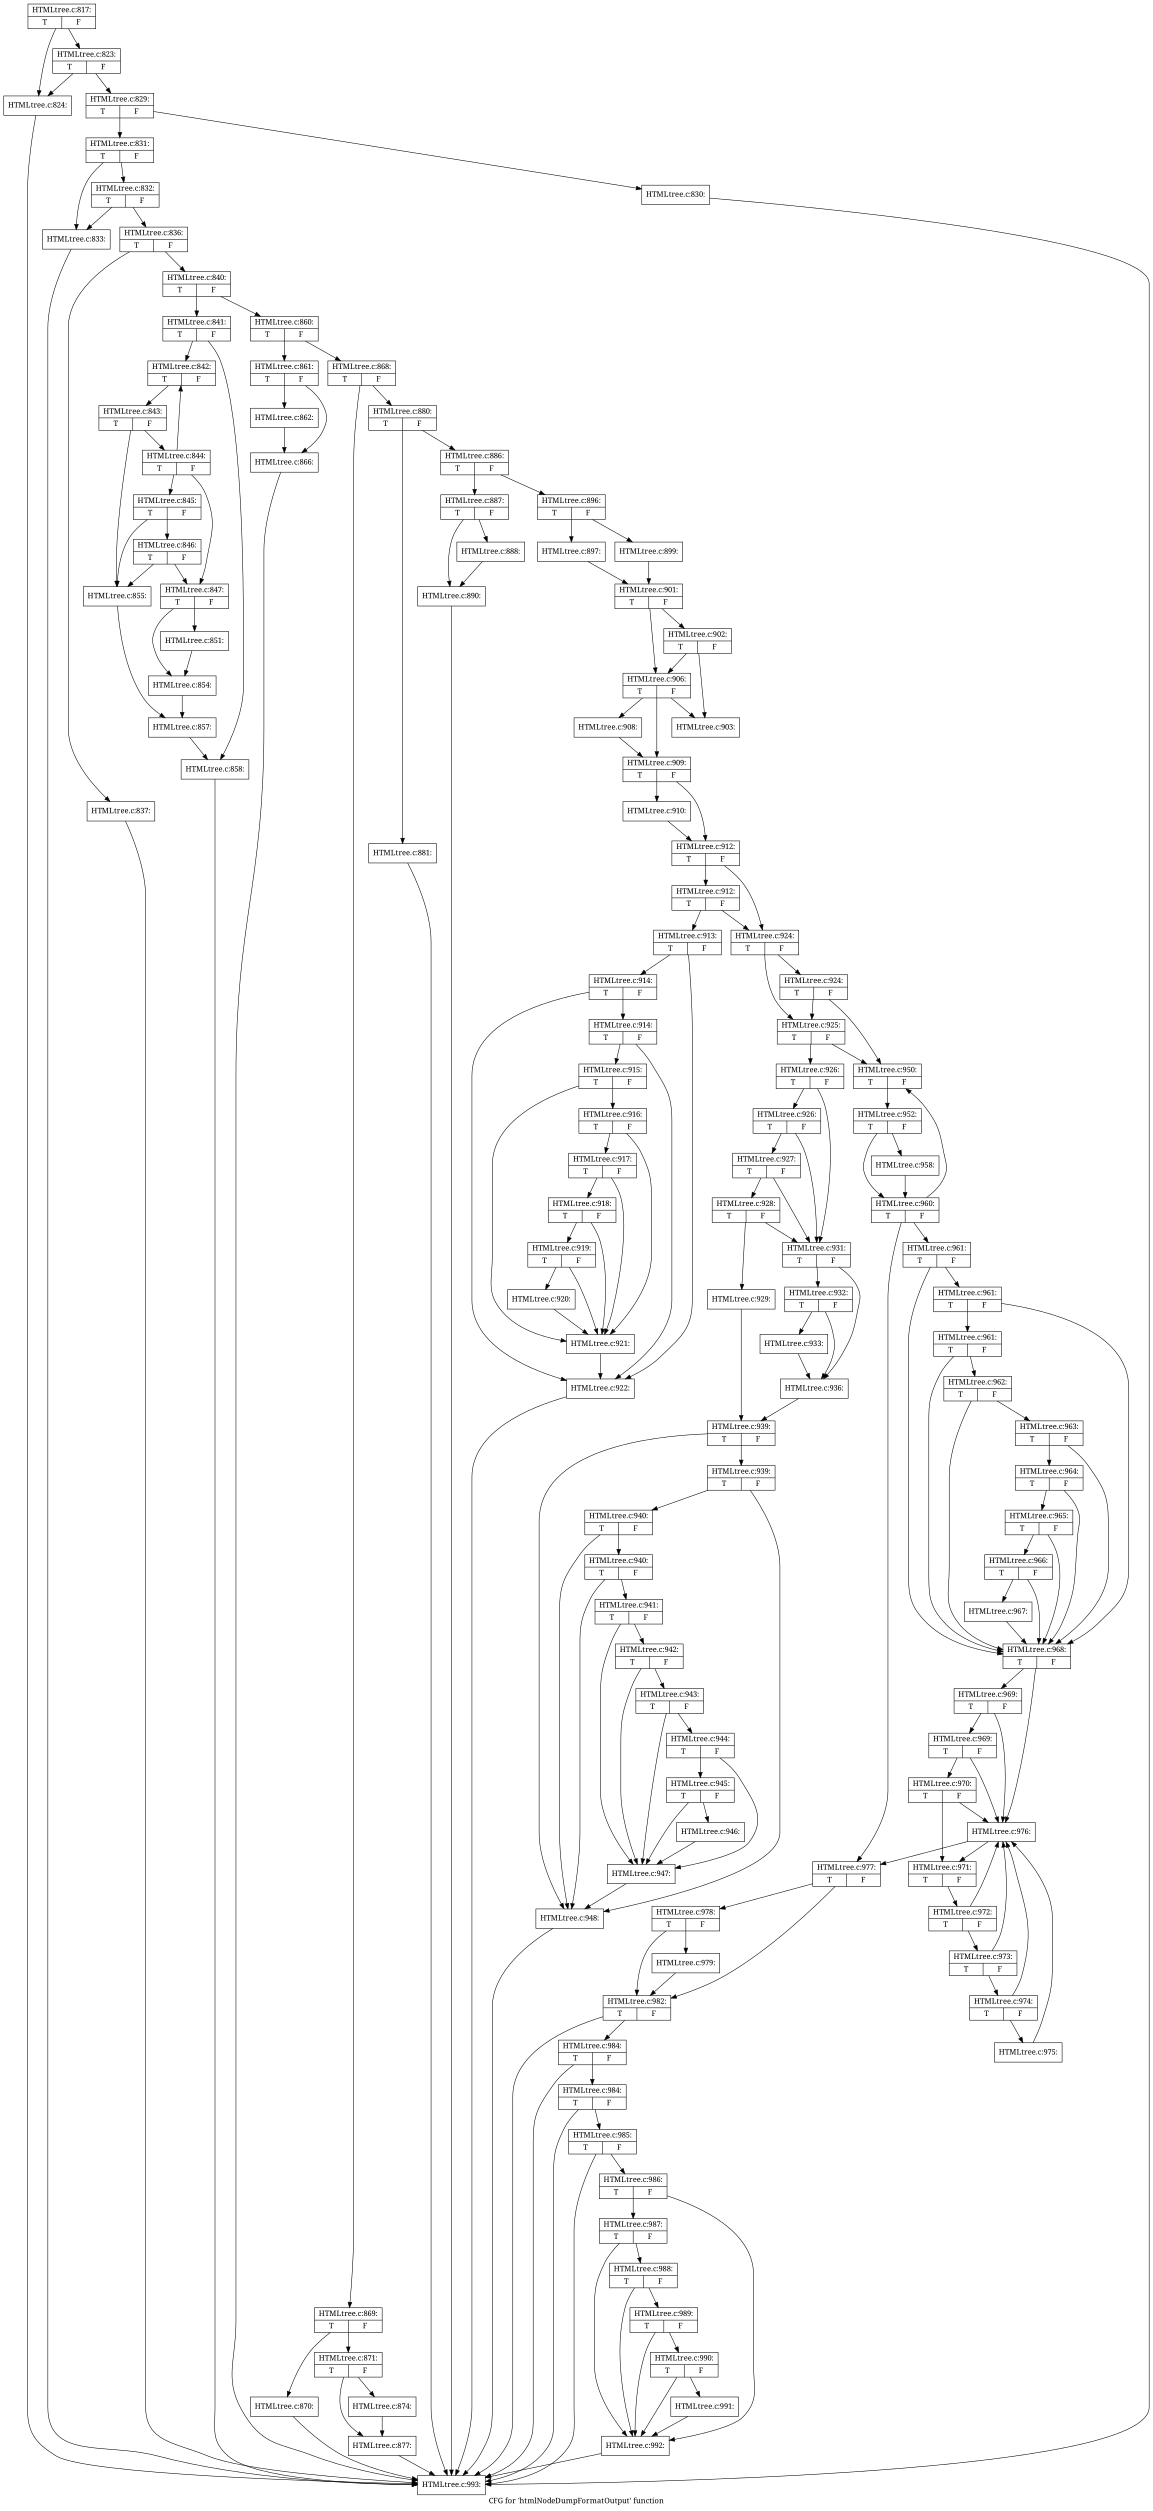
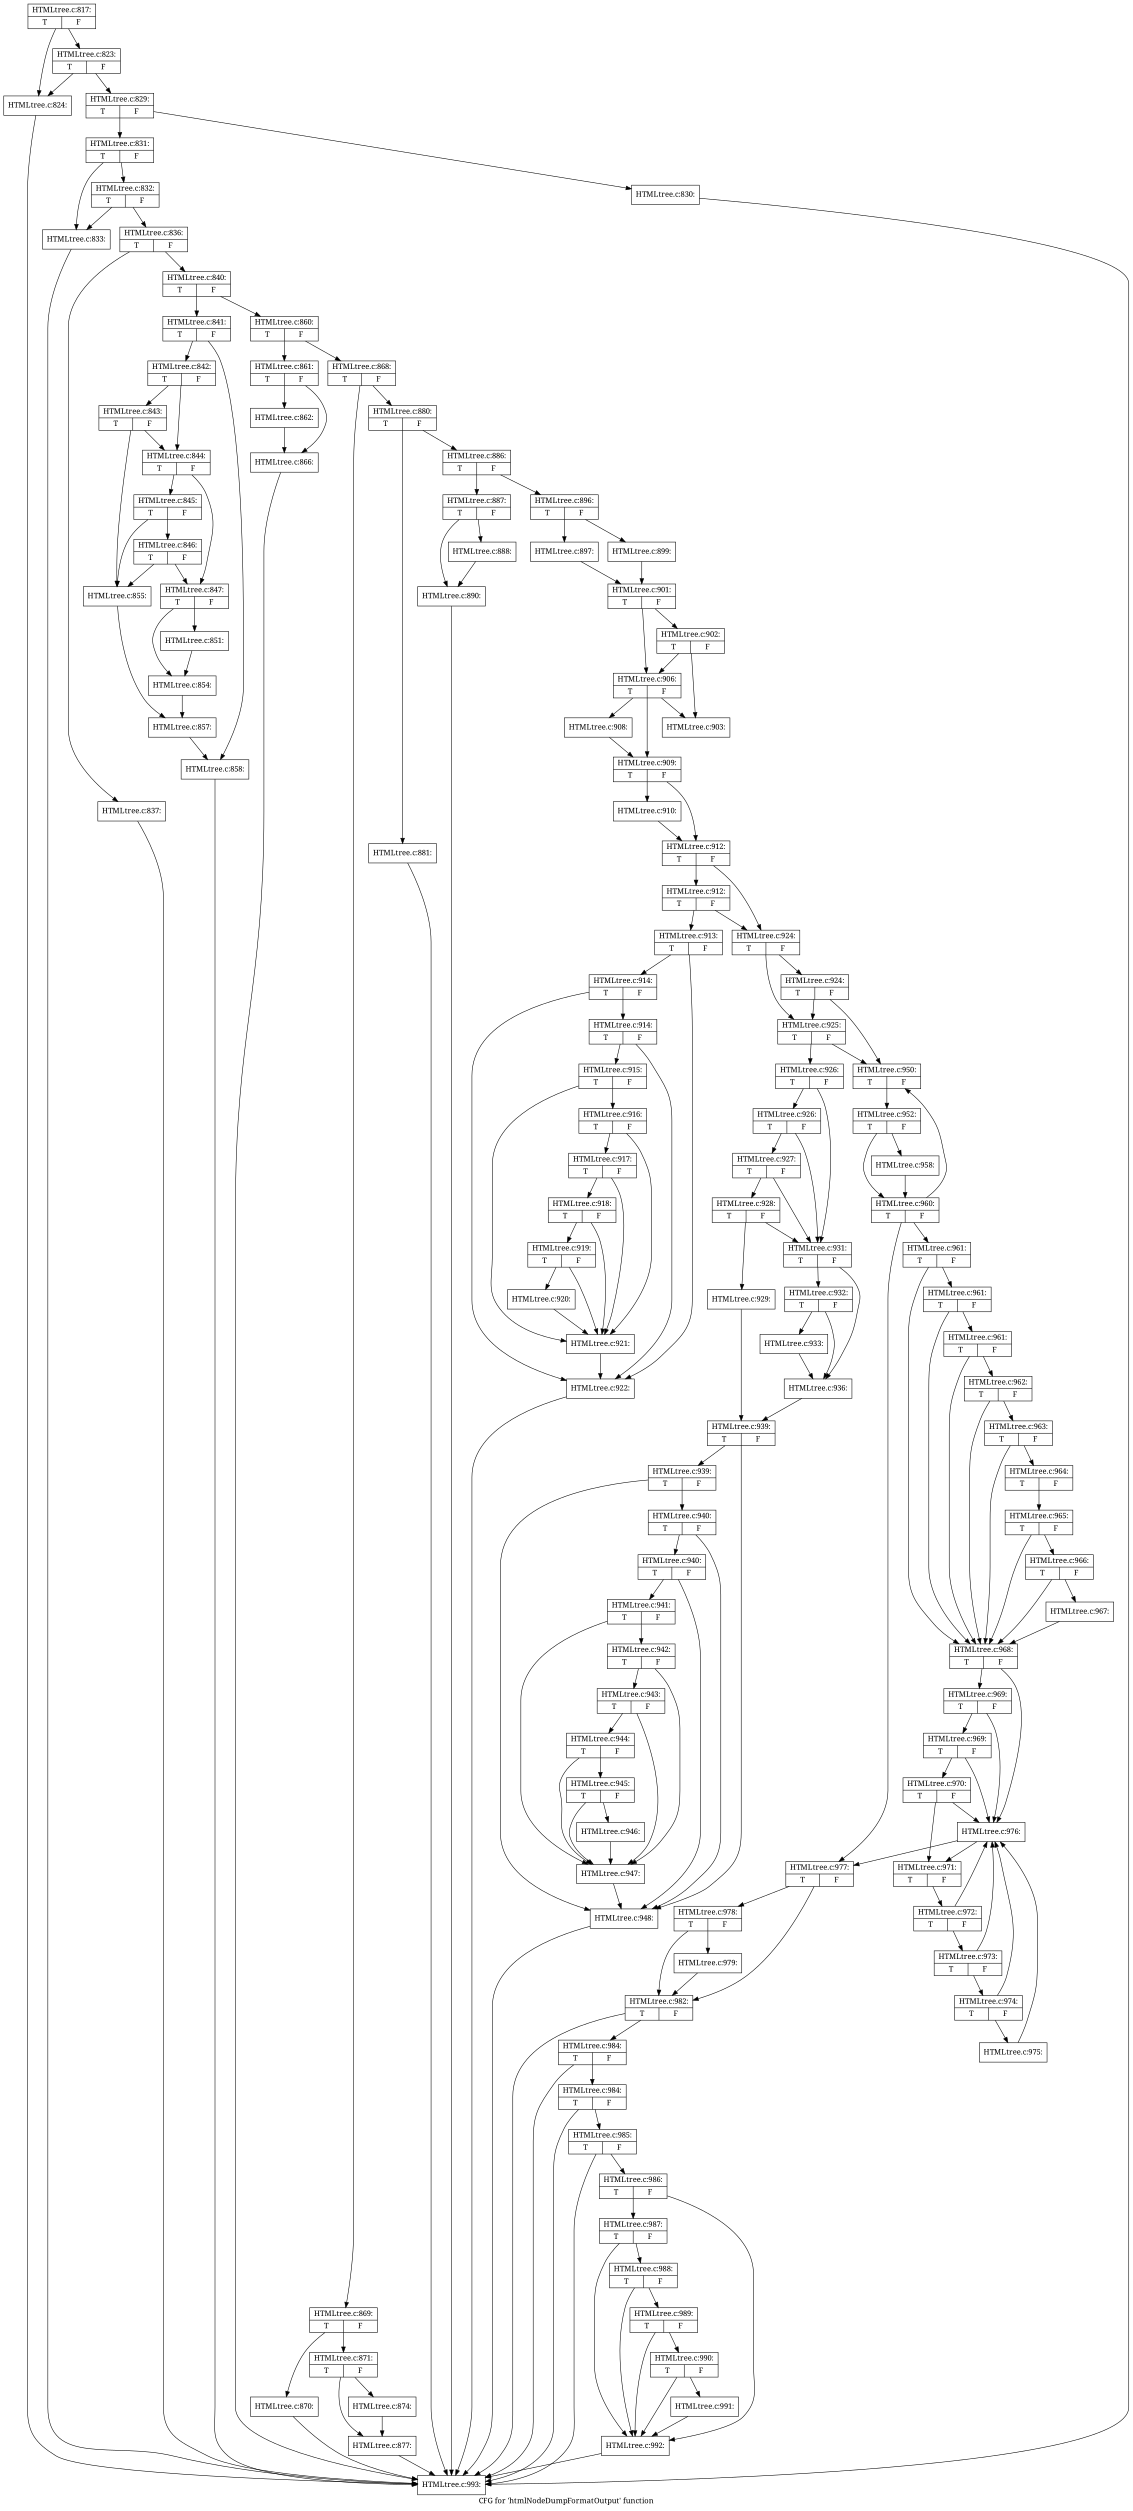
edge "HTMLtree.c:844:" -> "HTMLtree.c:842:": reversed
edge "HTMLtree.c:964:" -> "HTMLtree.c:968:": removed
